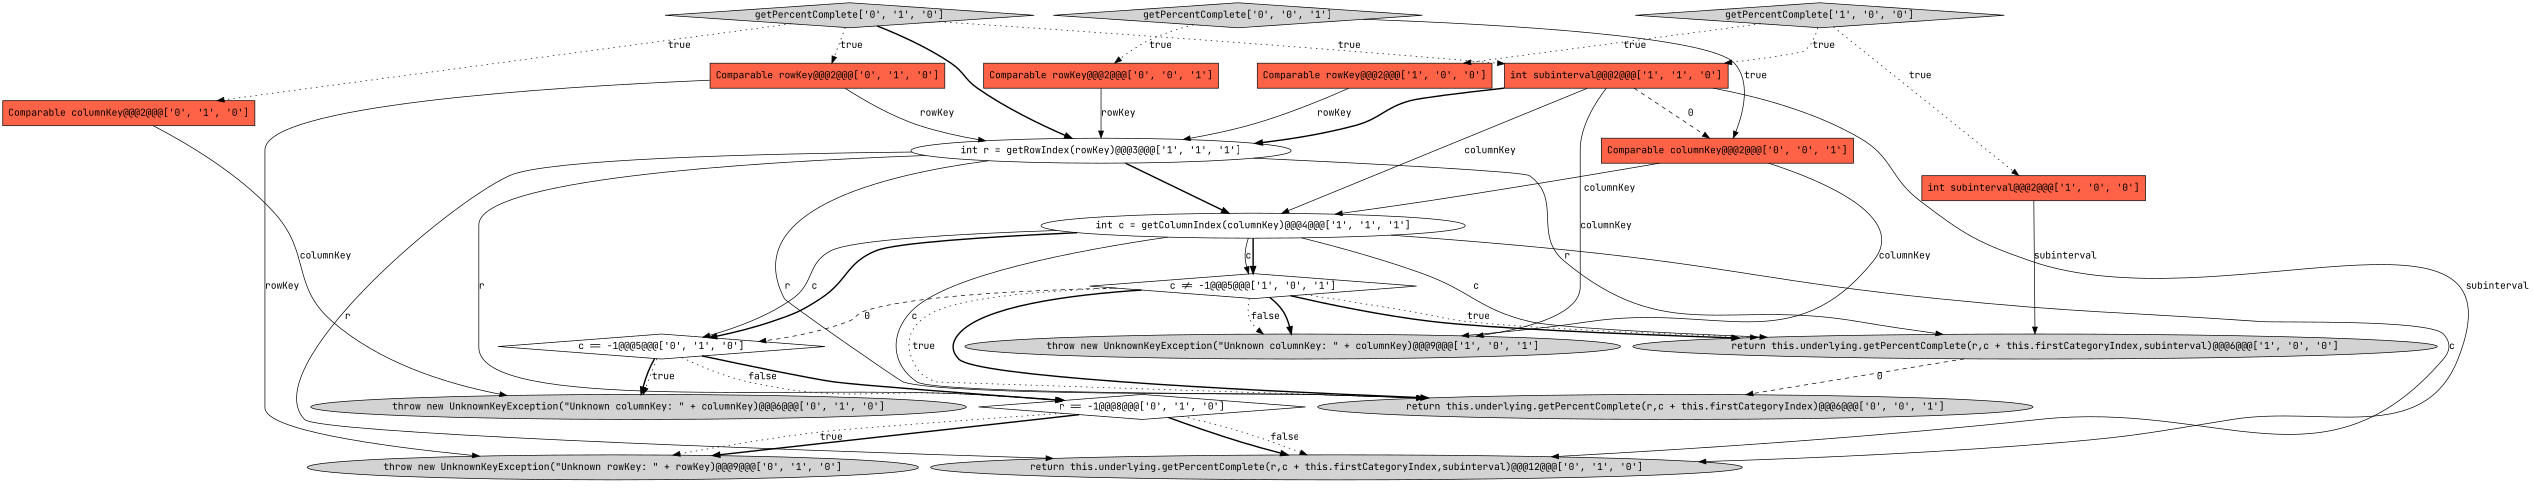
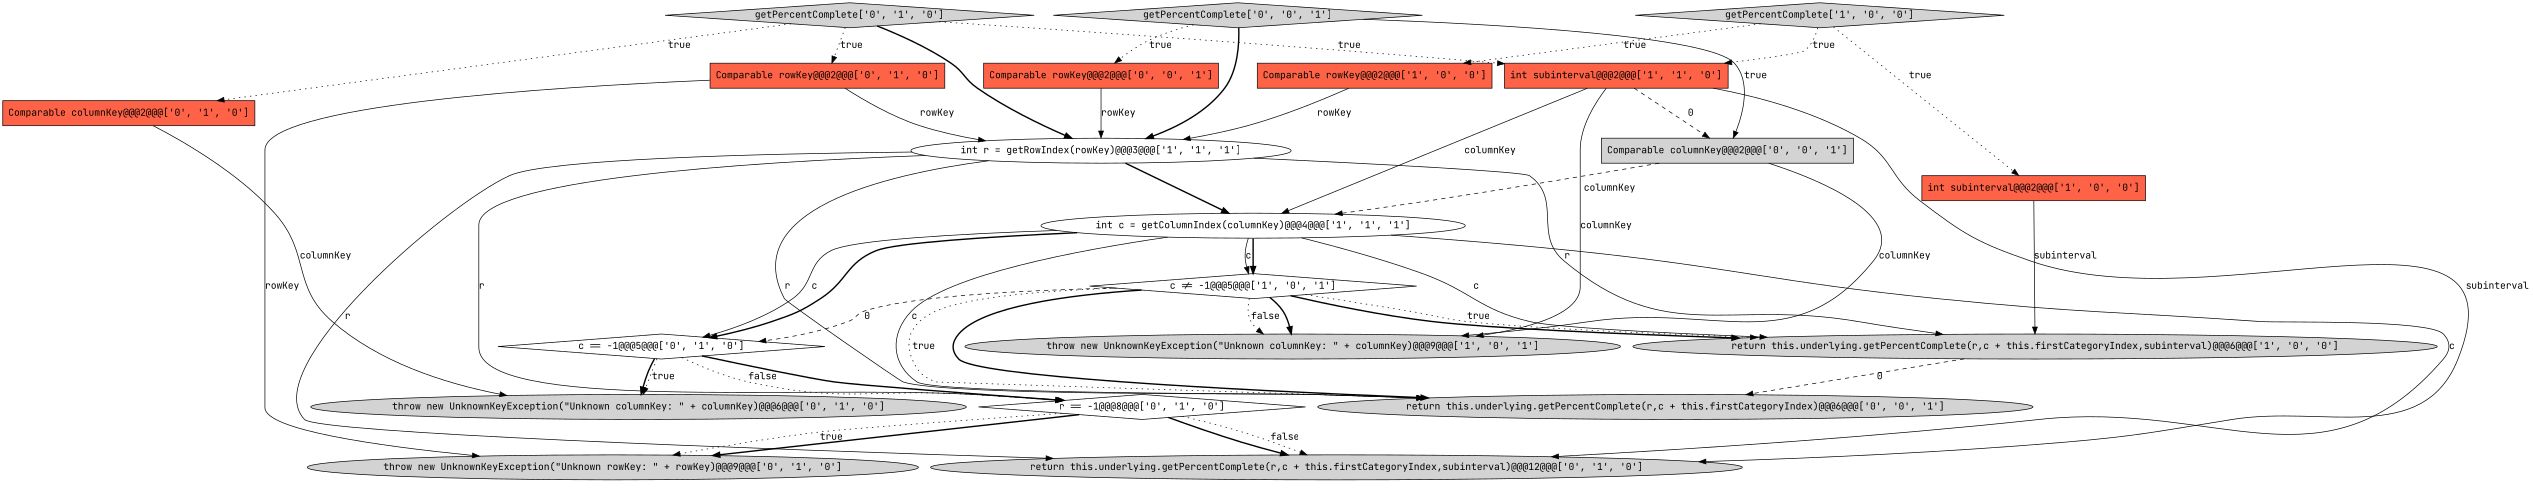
edge "int subinterval@@@2@@@['1', '1', '0']" -> "int r = getRowIndex(rowKey)@@@3@@@['1', '1', '1']": now "getPercentComplete['0', '0', '1']" -> "int r = getRowIndex(rowKey)@@@3@@@['1', '1', '1']"
node "Comparable columnKey@@@2@@@['0', '0', '1']": fillcolor tomato -> lightgray
edge "Comparable columnKey@@@2@@@['0', '0', '1']" -> "int c = getColumnIndex(columnKey)@@@4@@@['1', '1', '1']": style solid -> dashed
